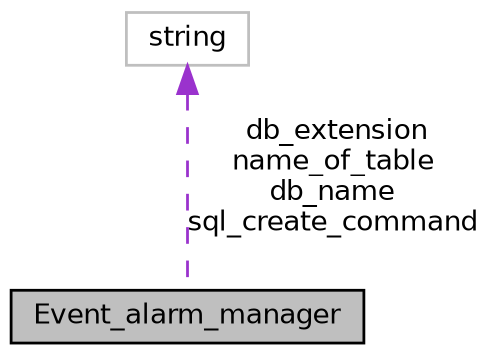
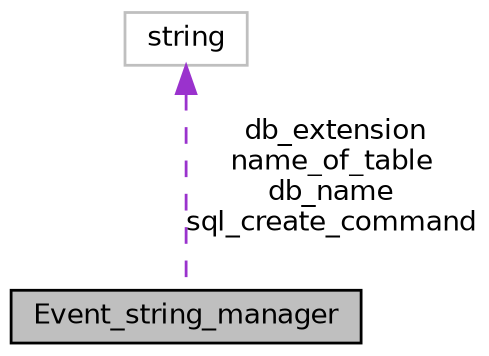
node "Event_alarm_manager": label "Event_alarm_manager" -> "Event_string_manager"
